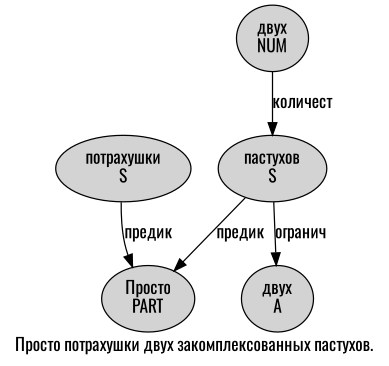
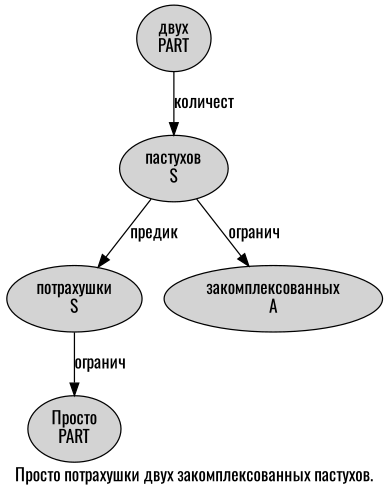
node "двух NUM": label "двух NUM" -> "двух PART"
edge "пастухов S" -> "Просто PART": now "пастухов S" -> "потрахушки S"
edge "потрахушки S" -> "Просто PART": label "предик" -> "огранич"
node "двух A": label "двух A" -> "закомплексованных A"
